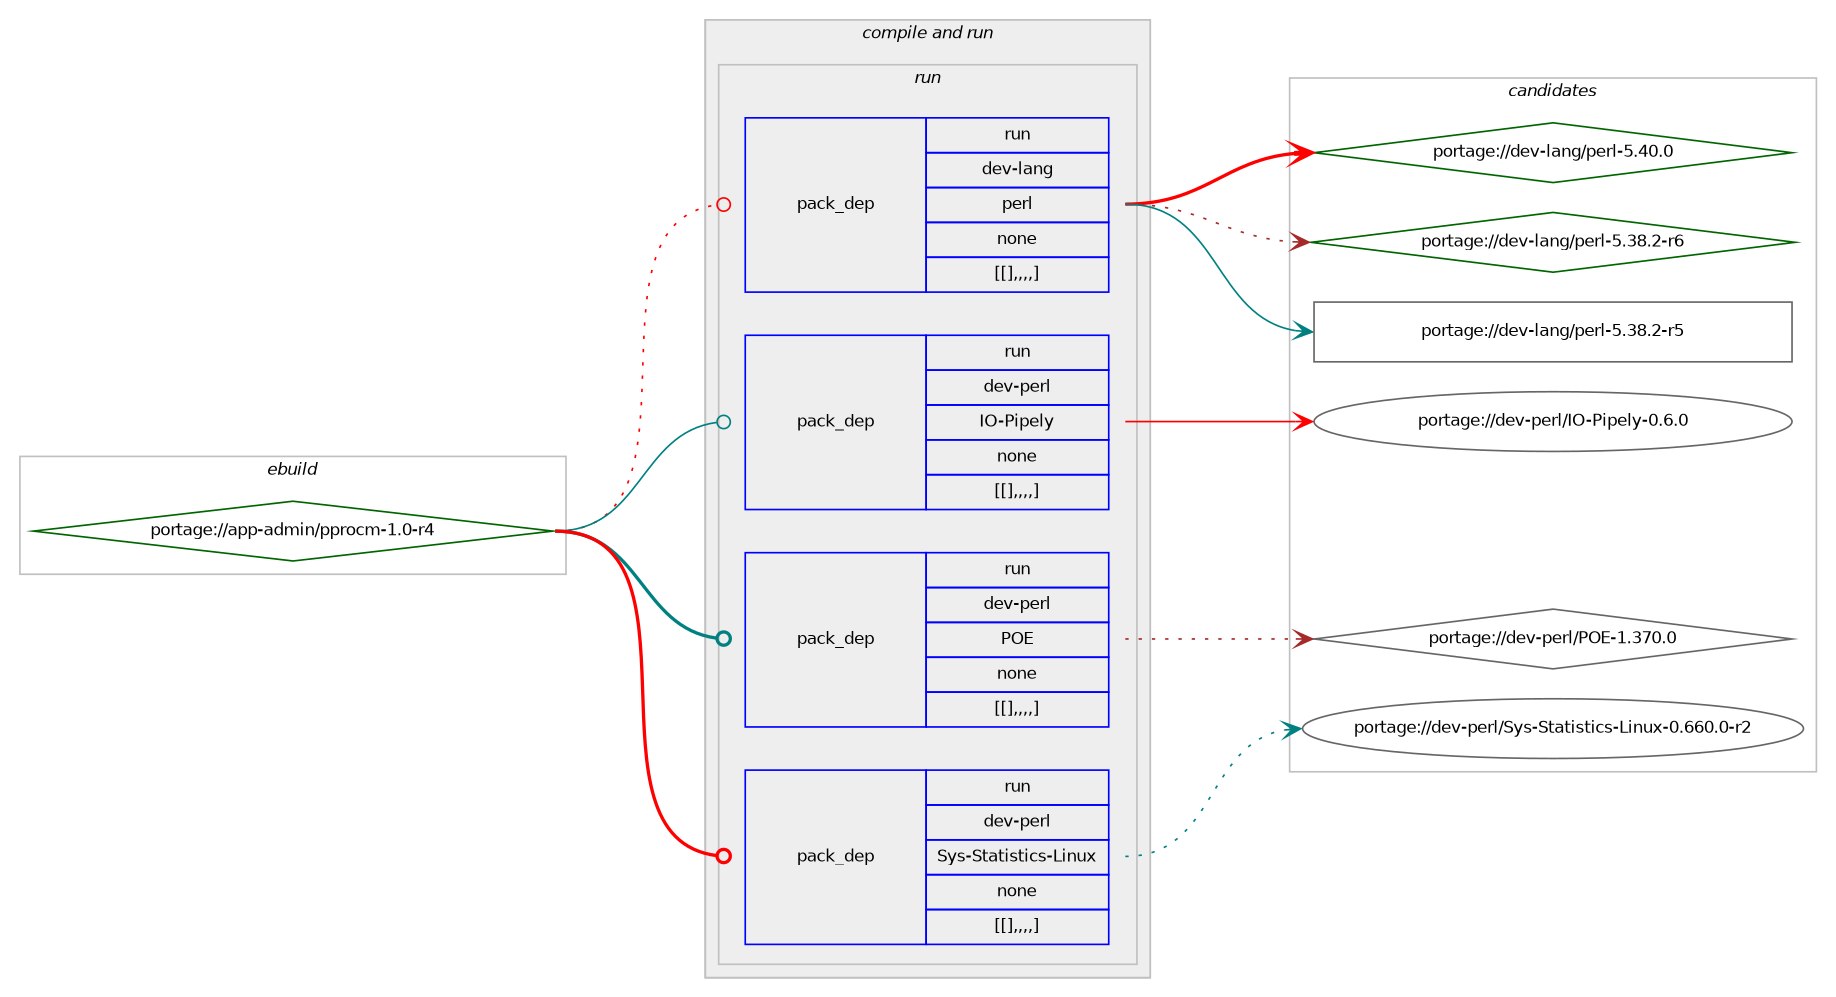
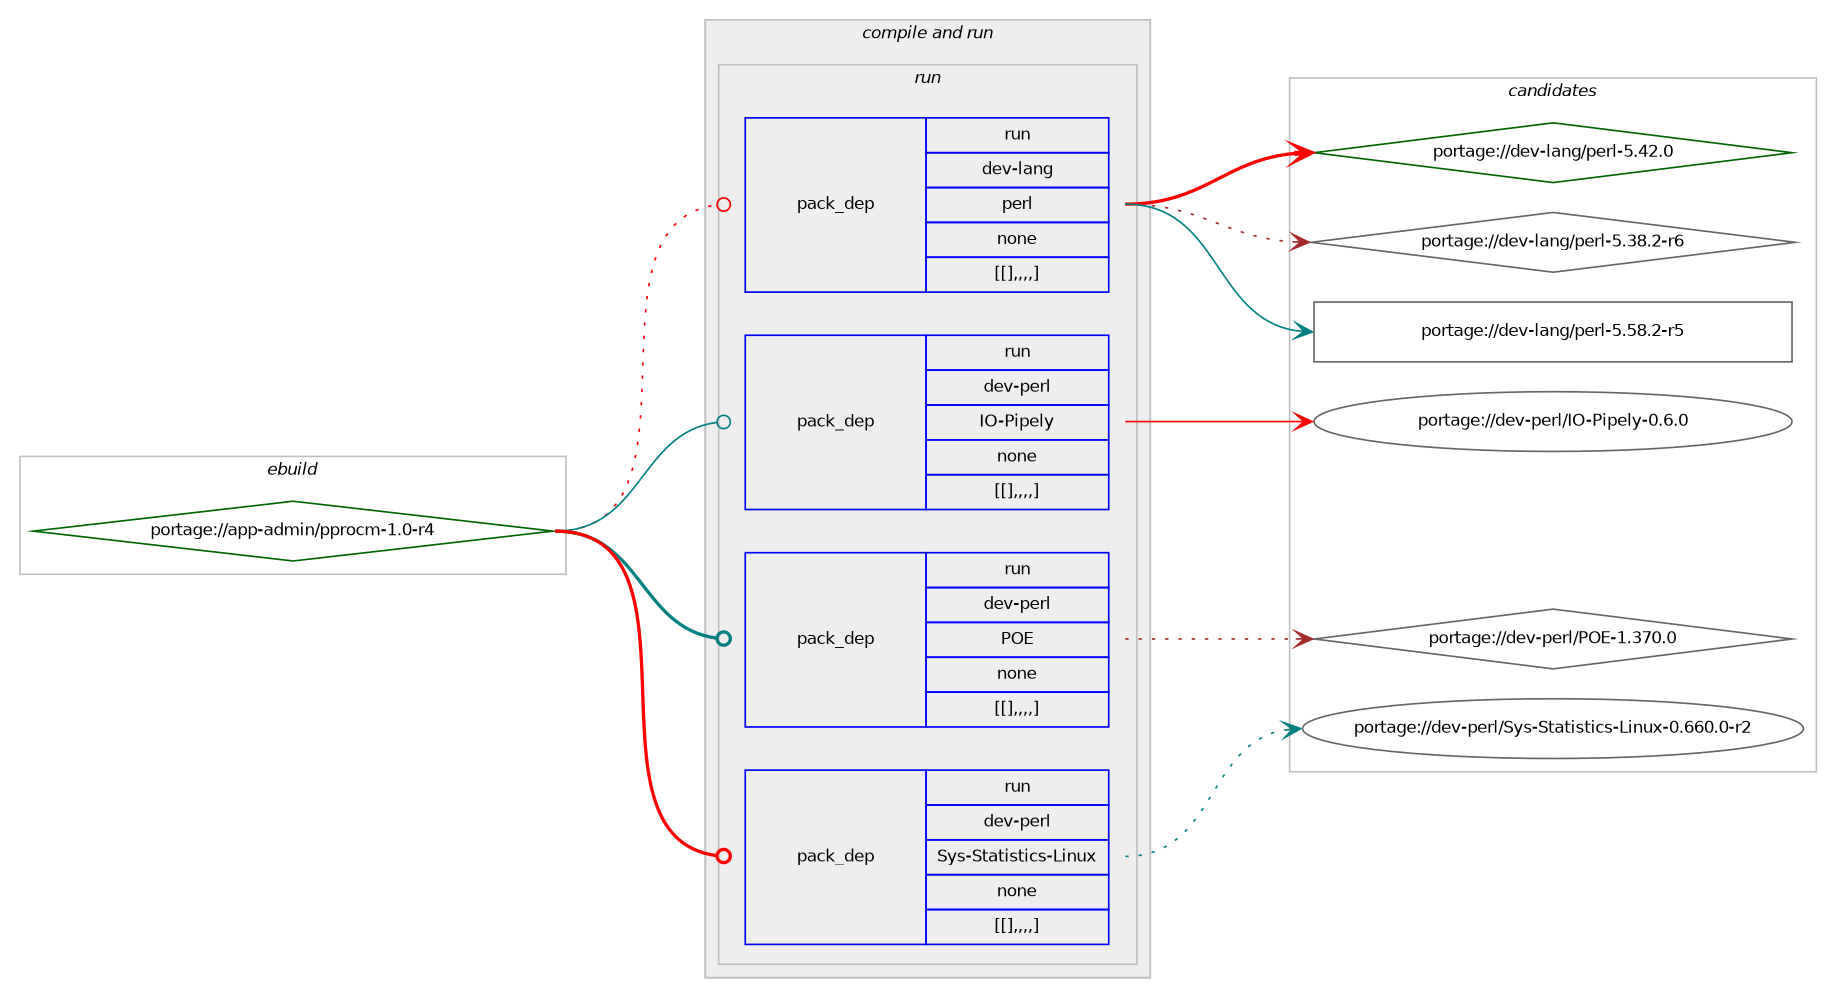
node "portage://dev-lang/perl-5.40.0": label "portage://dev-lang/perl-5.40.0" -> "portage://dev-lang/perl-5.42.0"
node "portage://dev-lang/perl-5.38.2-r6": color darkgreen -> gray40
node "portage://dev-lang/perl-5.38.2-r5": label "portage://dev-lang/perl-5.38.2-r5" -> "portage://dev-lang/perl-5.58.2-r5"
